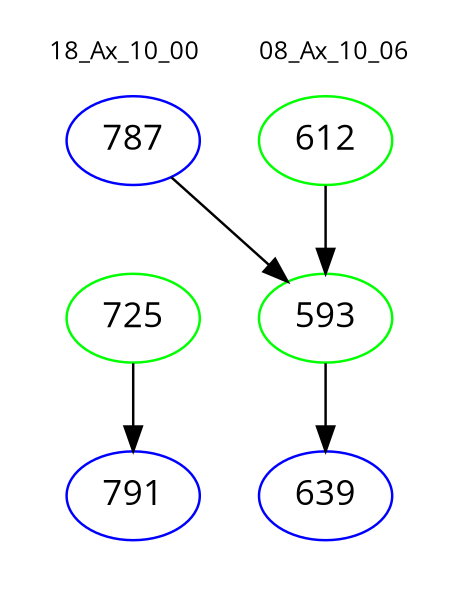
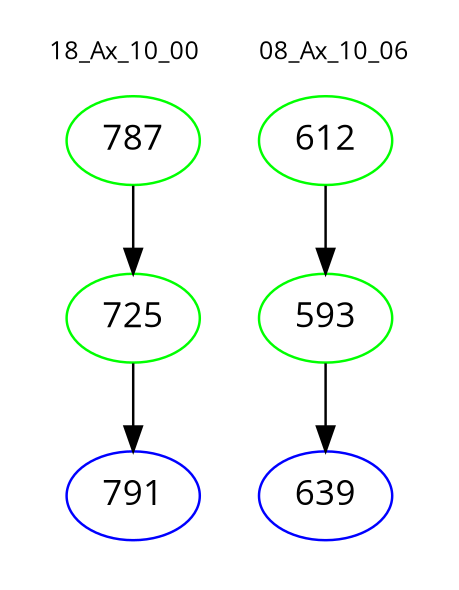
node "787": color blue -> green
edge "787" -> "593": now "787" -> "725"
